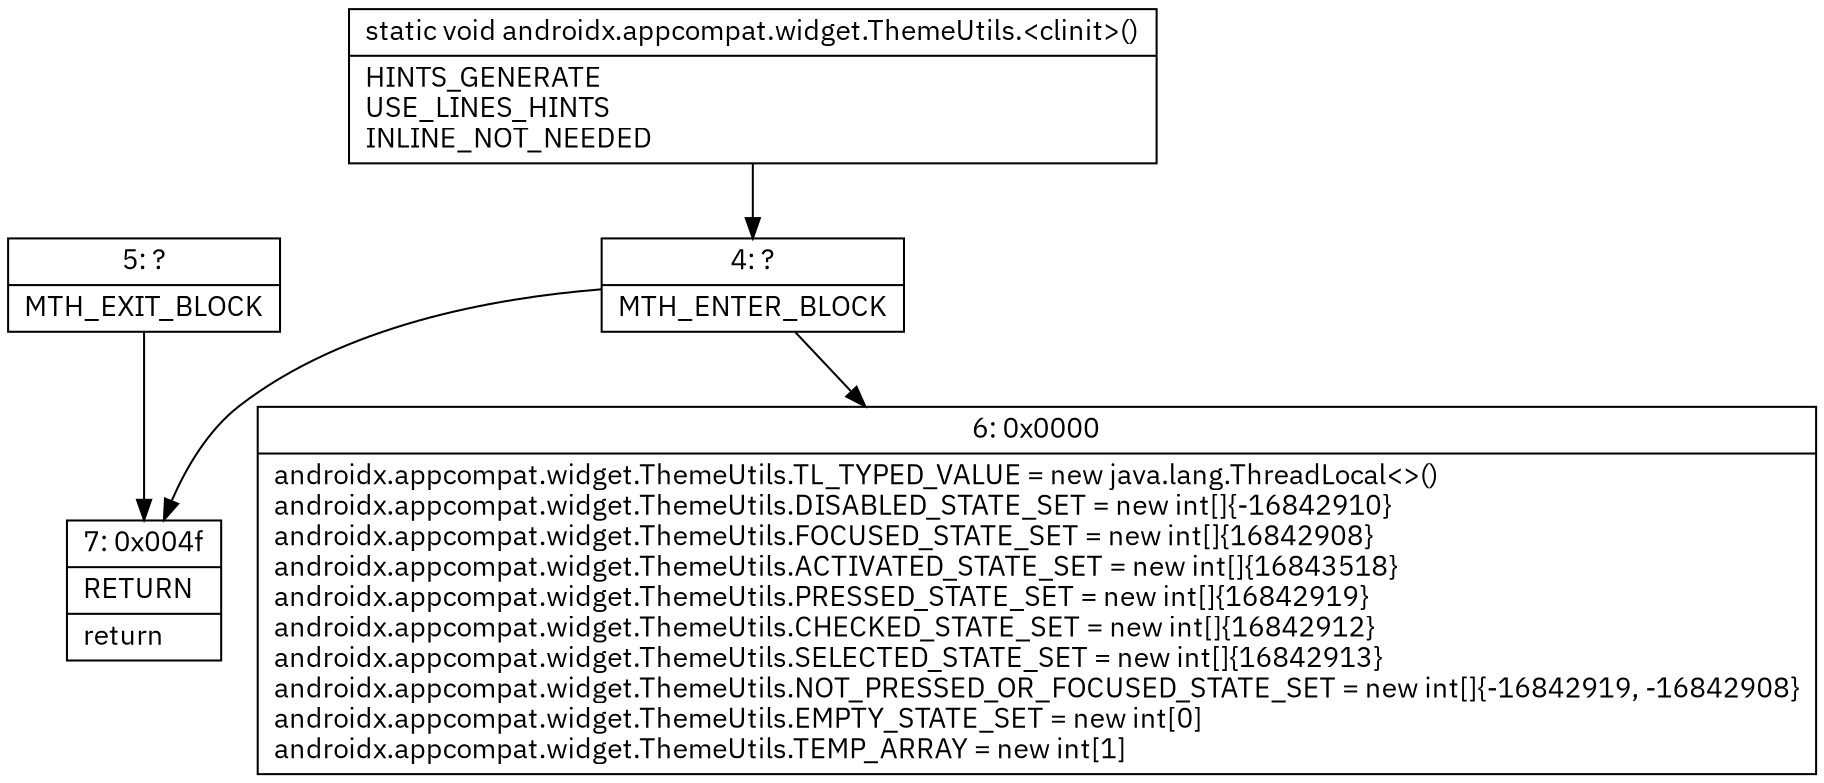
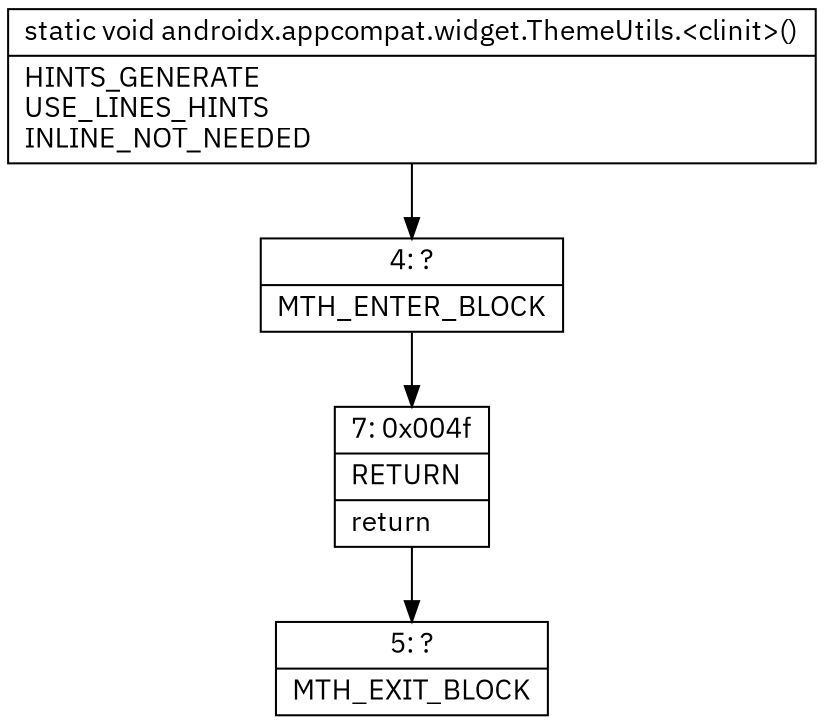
edge "5: ?" -> "7: 0x004f": reversed
node "6: 0x0000": removed
